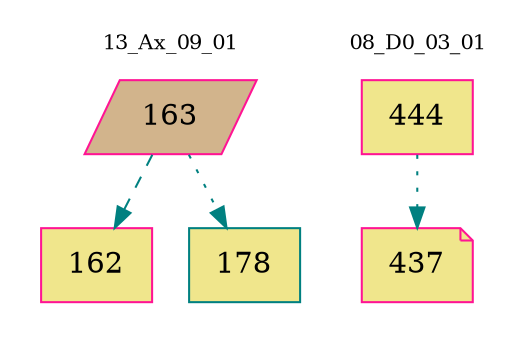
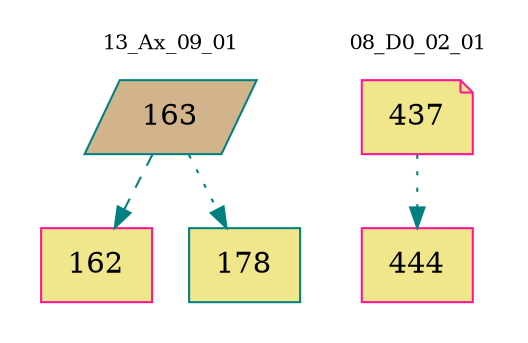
cluster "08_D0_03_01": label "08_D0_03_01" -> "08_D0_02_01"
node "163": color deeppink -> teal
edge "444" -> "437": reversed
